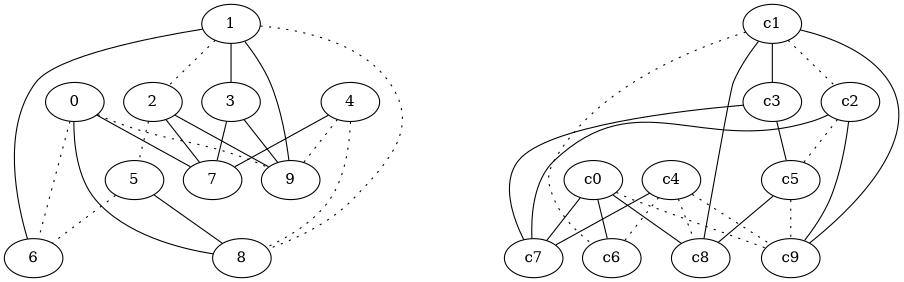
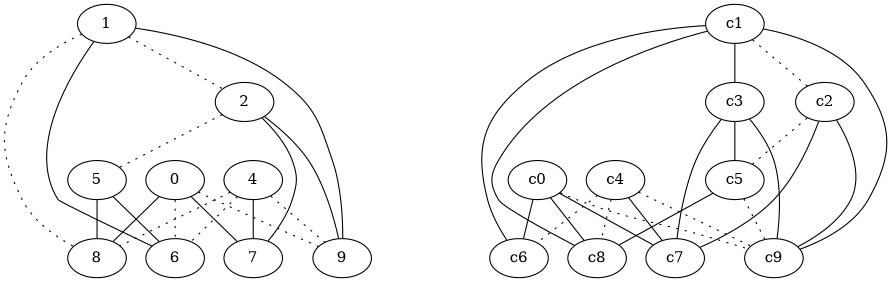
node "3": removed
edge "c1" -- "c6": style dotted -> solid
edge "c3" -- "c9": added
edge "4" -- "6": added
edge "5" -- "6": style dotted -> solid
